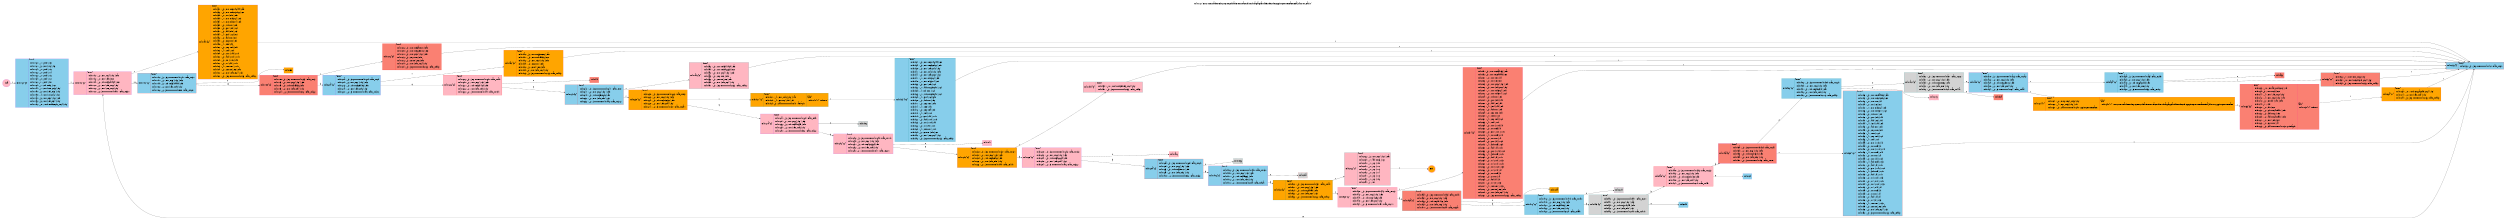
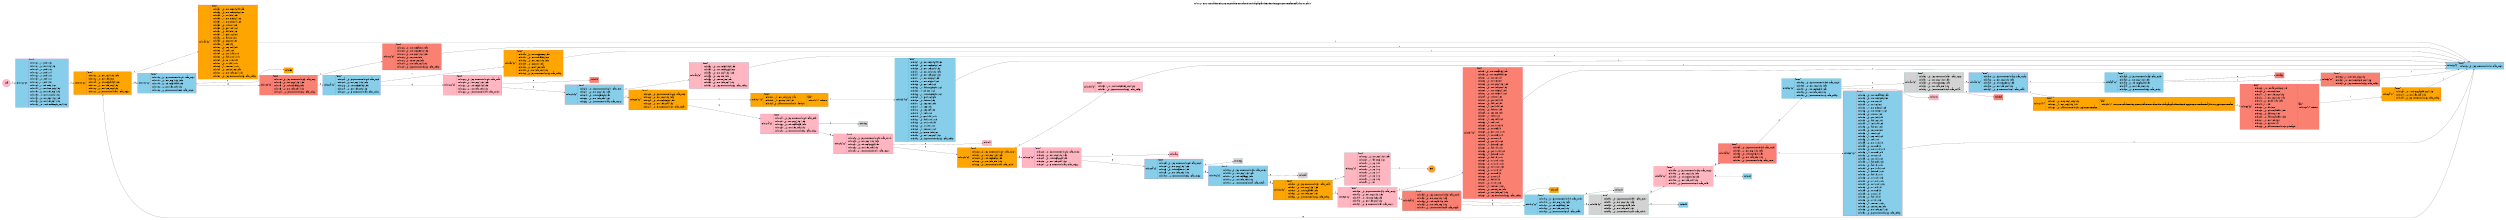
node "0x4017b2 [32]": fillcolor lightpink -> orange
